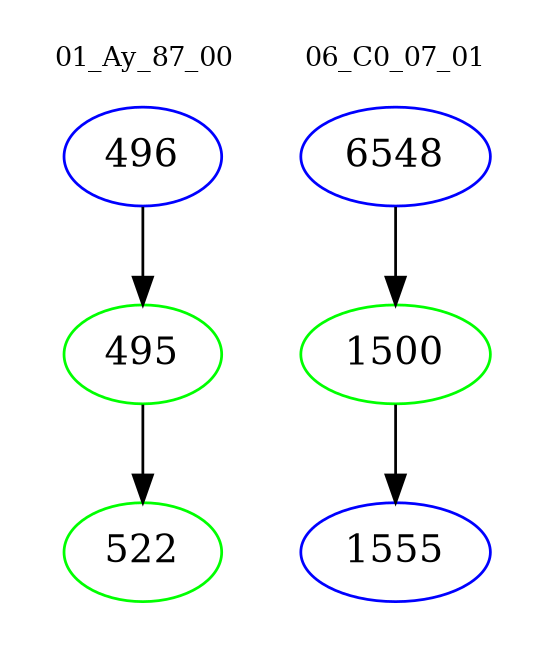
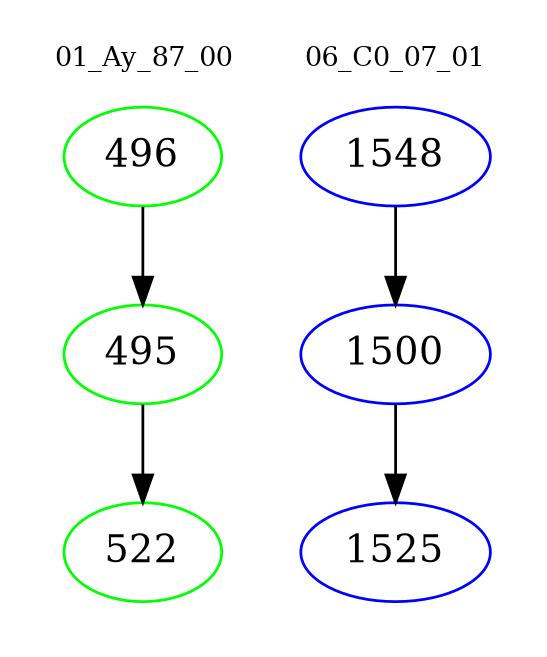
node "496": color blue -> green
node "6548": label "6548" -> "1548"
node "1500": color green -> blue
node "1555": label "1555" -> "1525"
